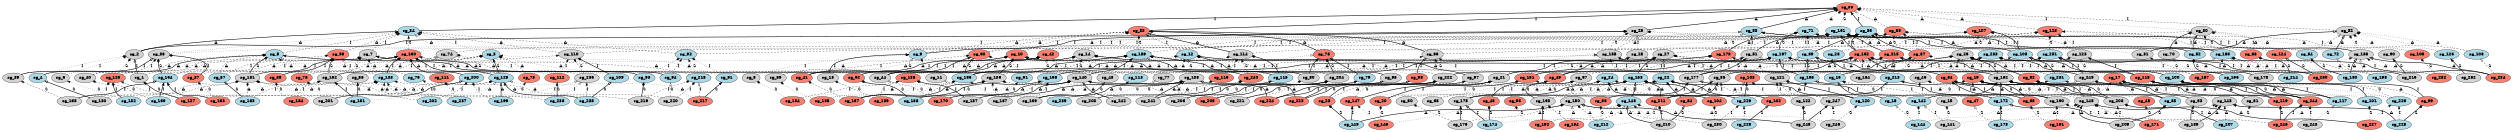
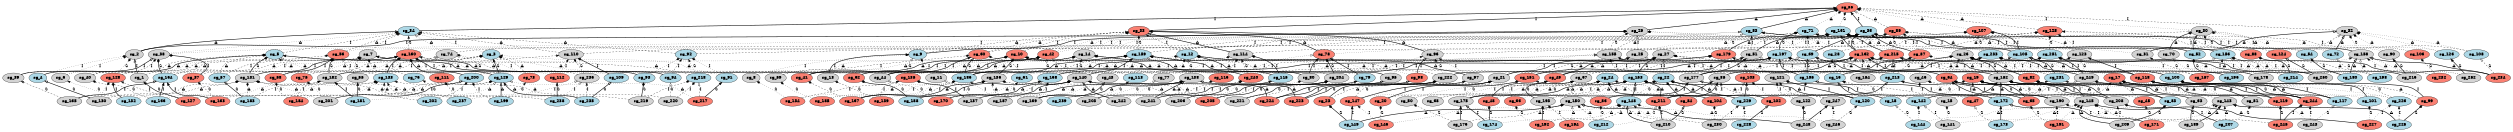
node "sg_250": fillcolor salmon -> lightgrey
